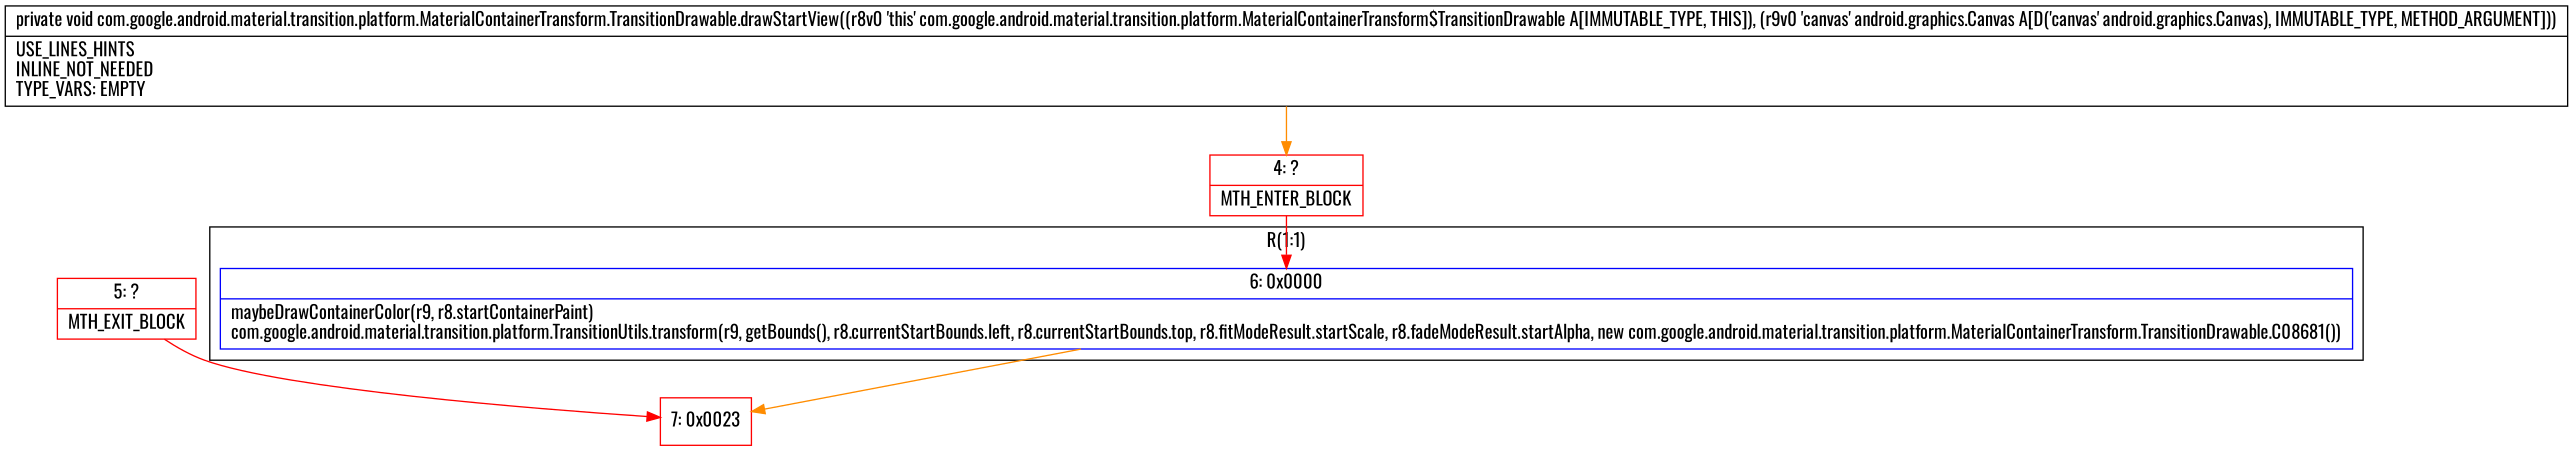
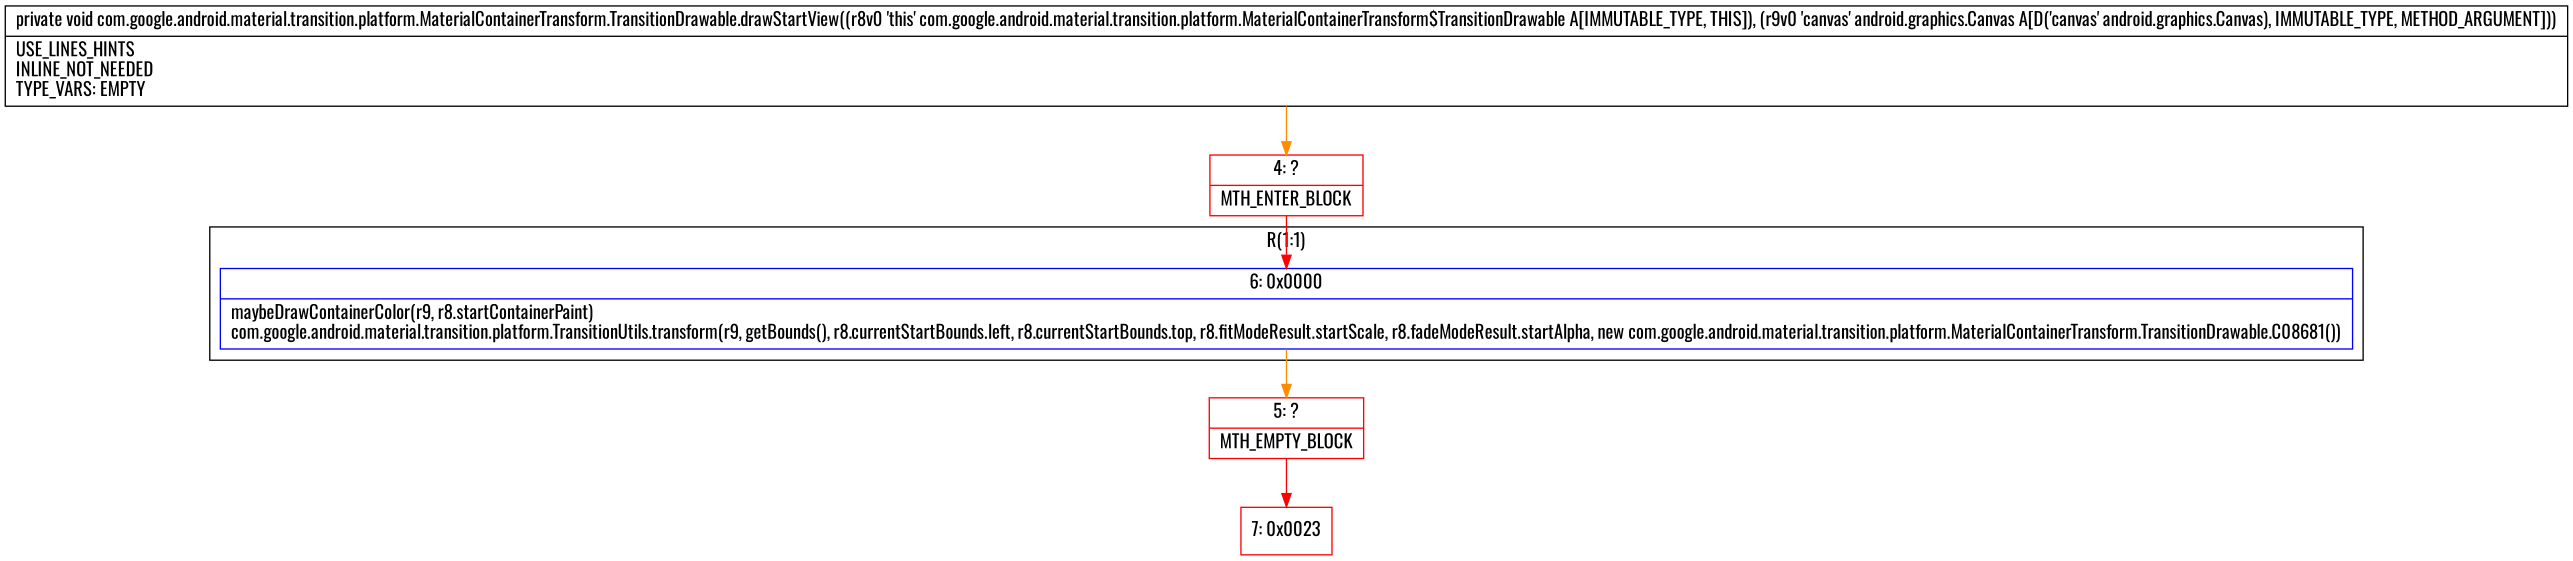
node "5: ?": text "MTH_EXIT_BLOCK" -> "MTH_EMPTY_BLOCK"
edge "6: 0x0000" -> "7: 0x0023": now "6: 0x0000" -> "5: ?"
